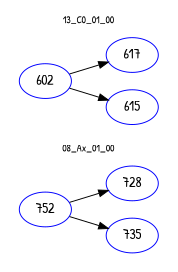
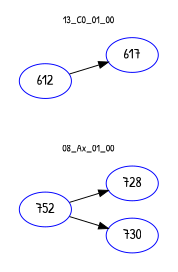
node "602": label "602" -> "612"
node "615": removed
node "735": label "735" -> "730"
